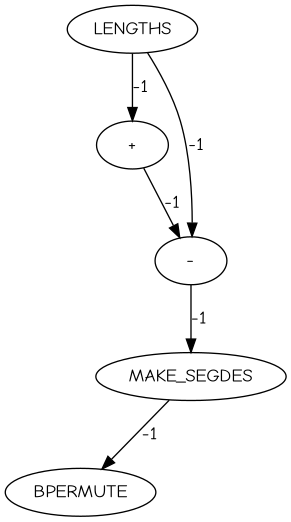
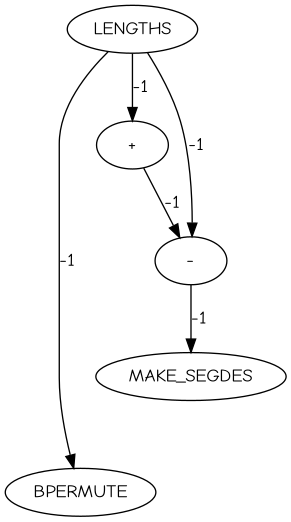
edge "MAKE_SEGDES" -> "BPERMUTE": now "LENGTHS" -> "BPERMUTE"
